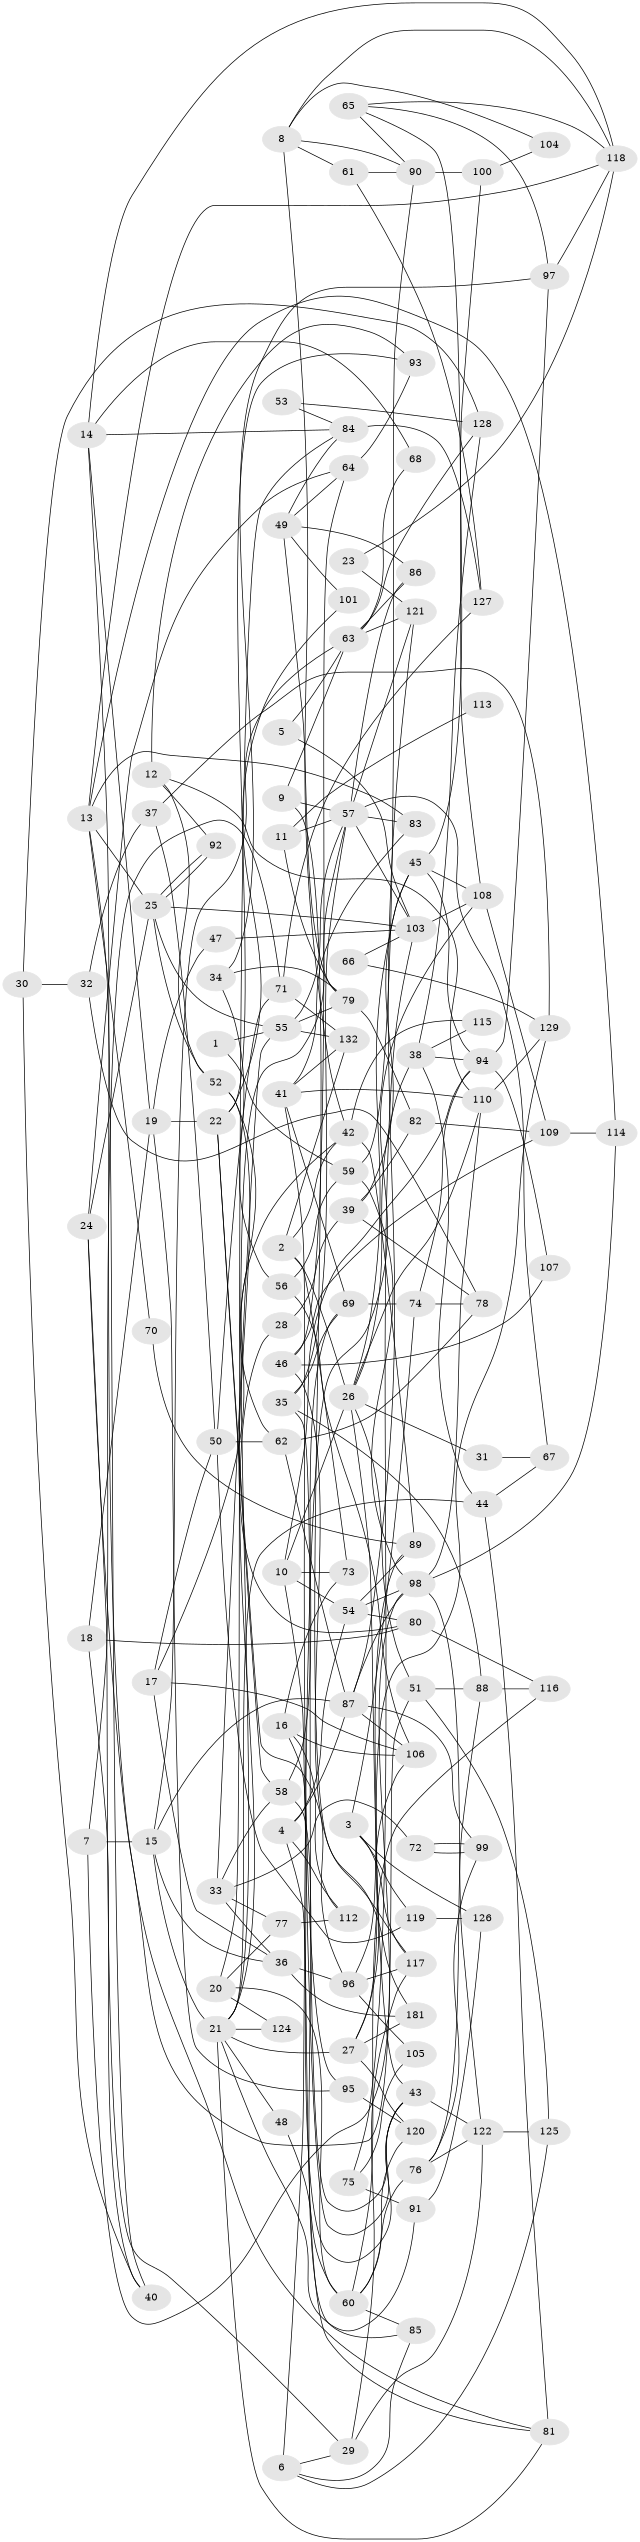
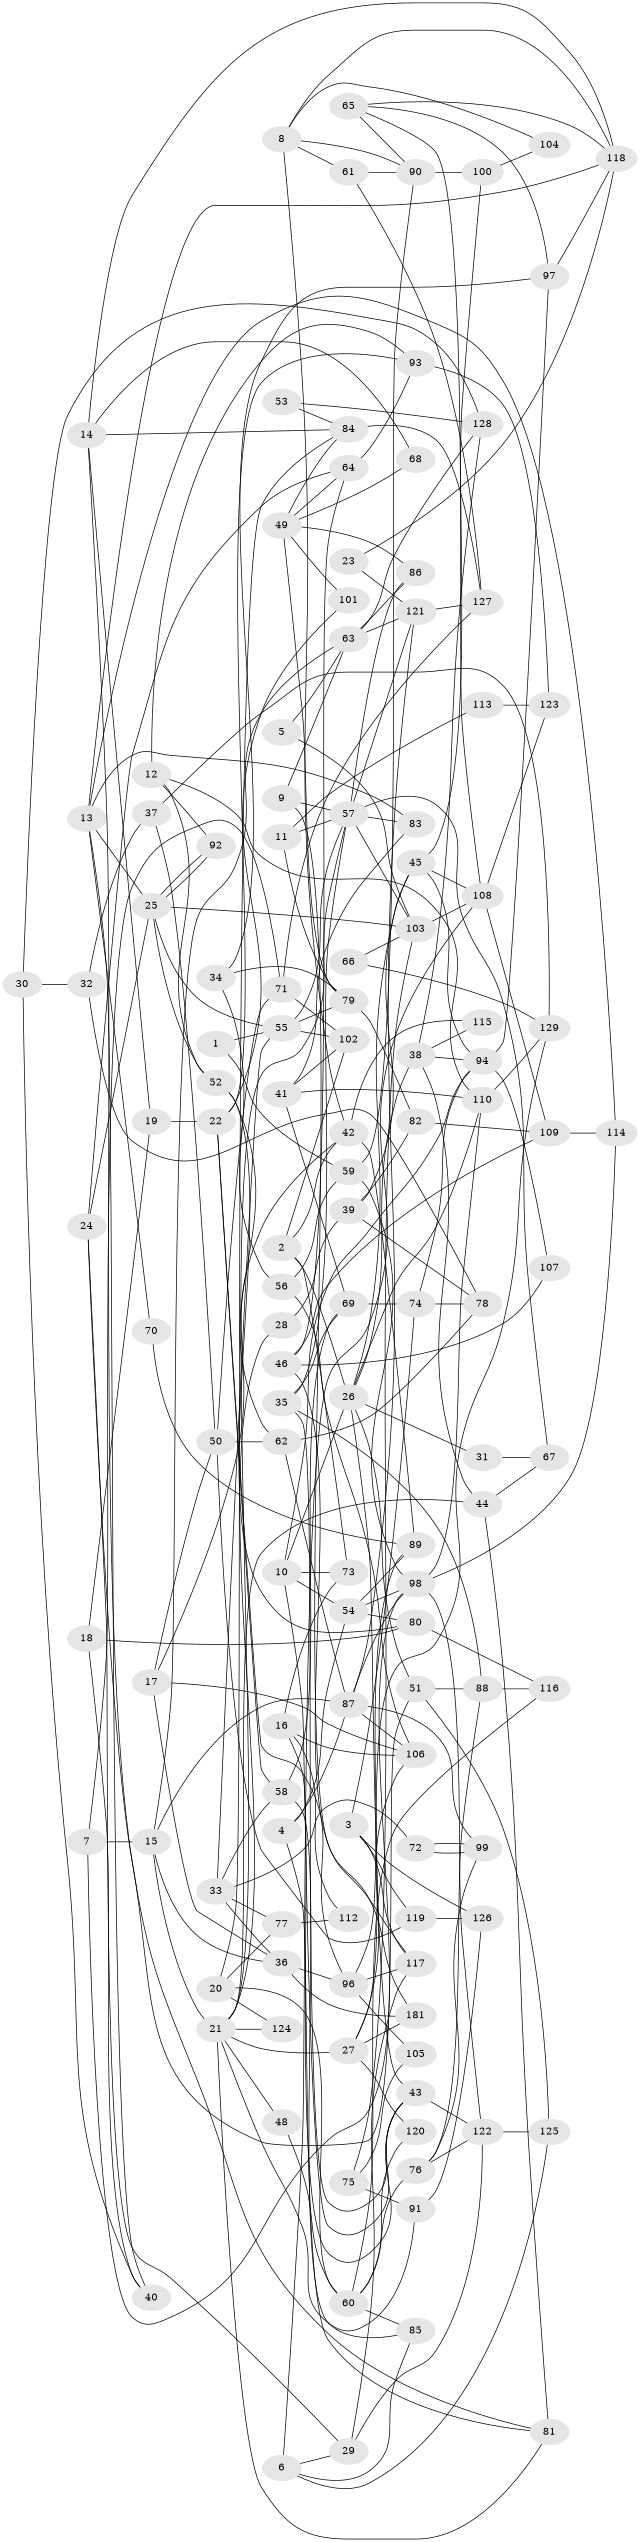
edge "68" -- "63": now "68" -- "49"
edge "127" -- "121": added
node "123": added
node "47": removed
node "132": label "132" -> "102"
edge "4" -- "112": removed
node "95": removed
